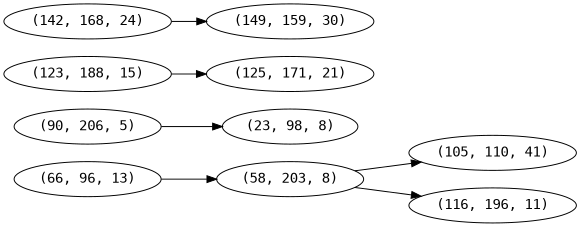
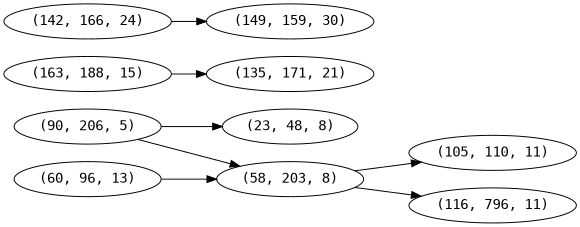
node "(142, 168, 24)": label "(142, 168, 24)" -> "(142, 166, 24)"
node "(123, 188, 15)": label "(123, 188, 15)" -> "(163, 188, 15)"
node "(125, 171, 21)": label "(125, 171, 21)" -> "(135, 171, 21)"
node "(23, 98, 8)": label "(23, 98, 8)" -> "(23, 48, 8)"
edge "(90, 206, 5)" -> "(58, 203, 8)": added
node "(105, 110, 41)": label "(105, 110, 41)" -> "(105, 110, 11)"
node "(66, 96, 13)": label "(66, 96, 13)" -> "(60, 96, 13)"
node "(116, 196, 11)": label "(116, 196, 11)" -> "(116, 796, 11)"
